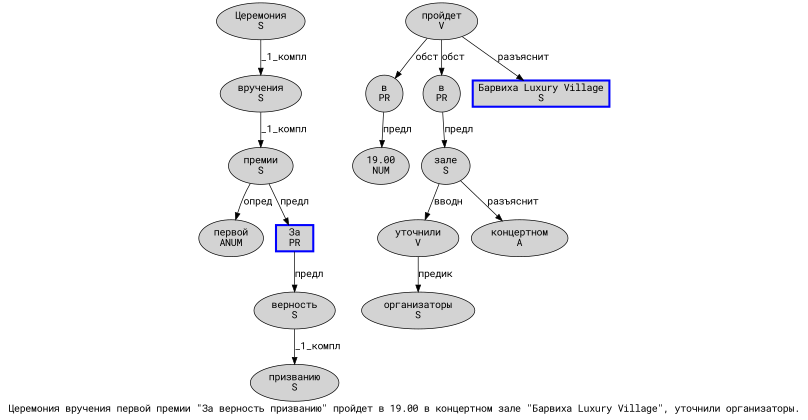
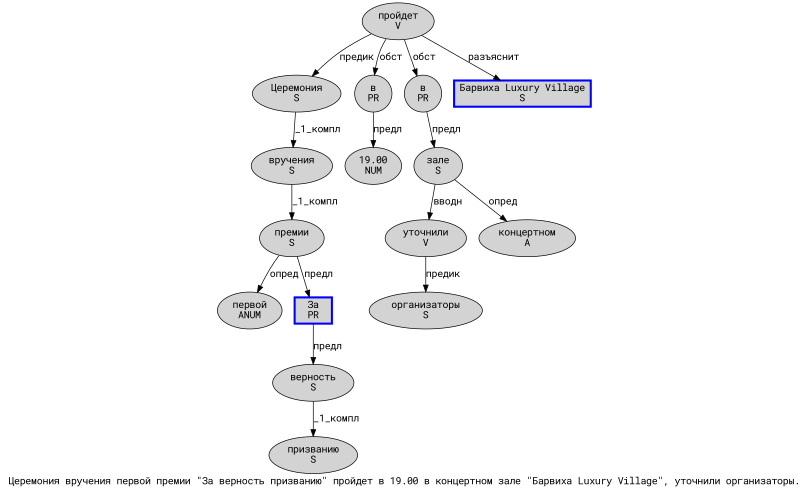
edge "пройдет V" -> "Церемония S": added, label "предик"
edge "зале S" -> "концертном A": label "разъяснит" -> "опред"
